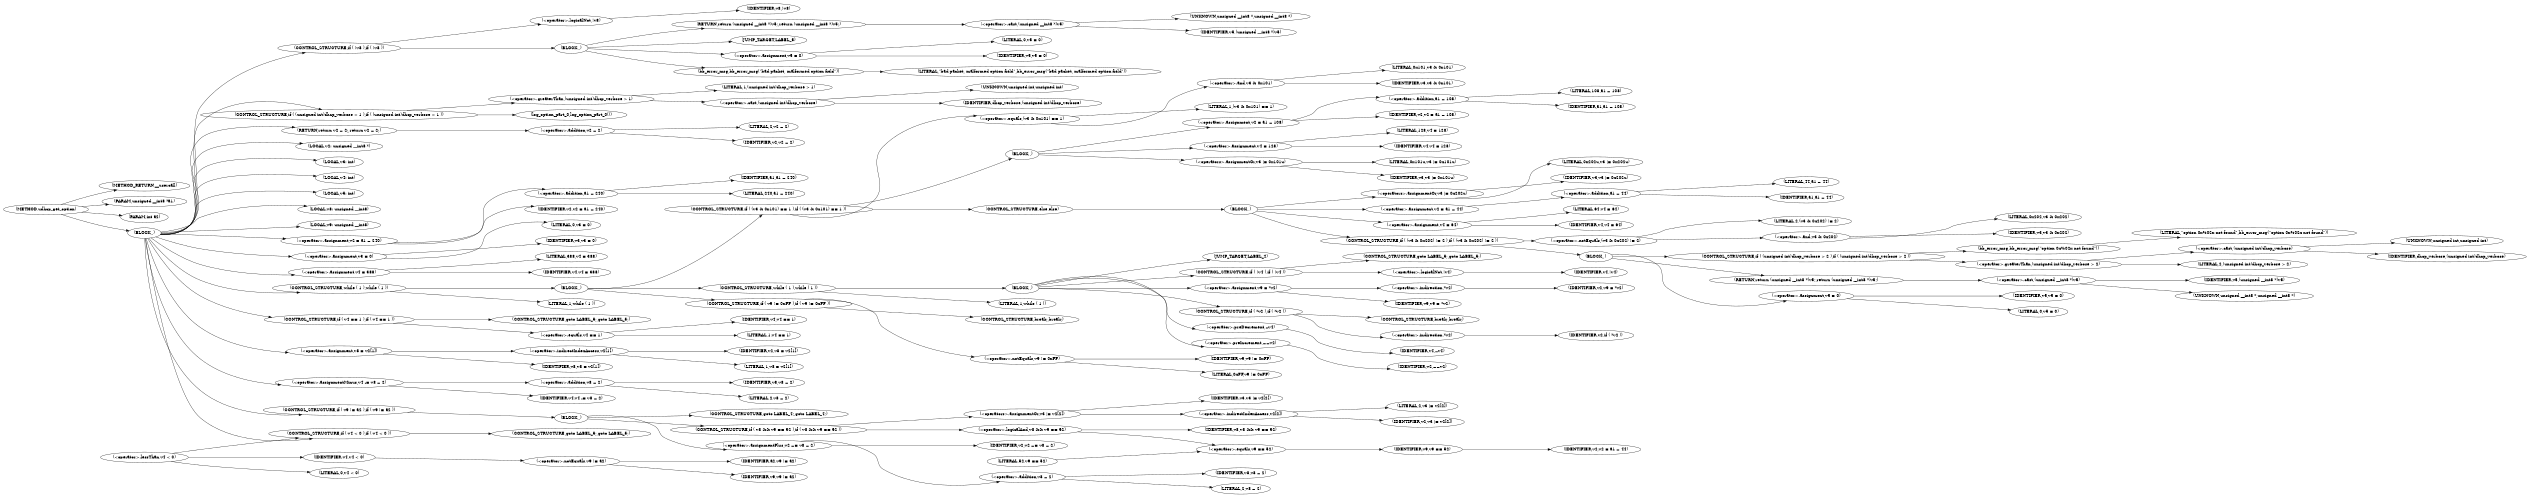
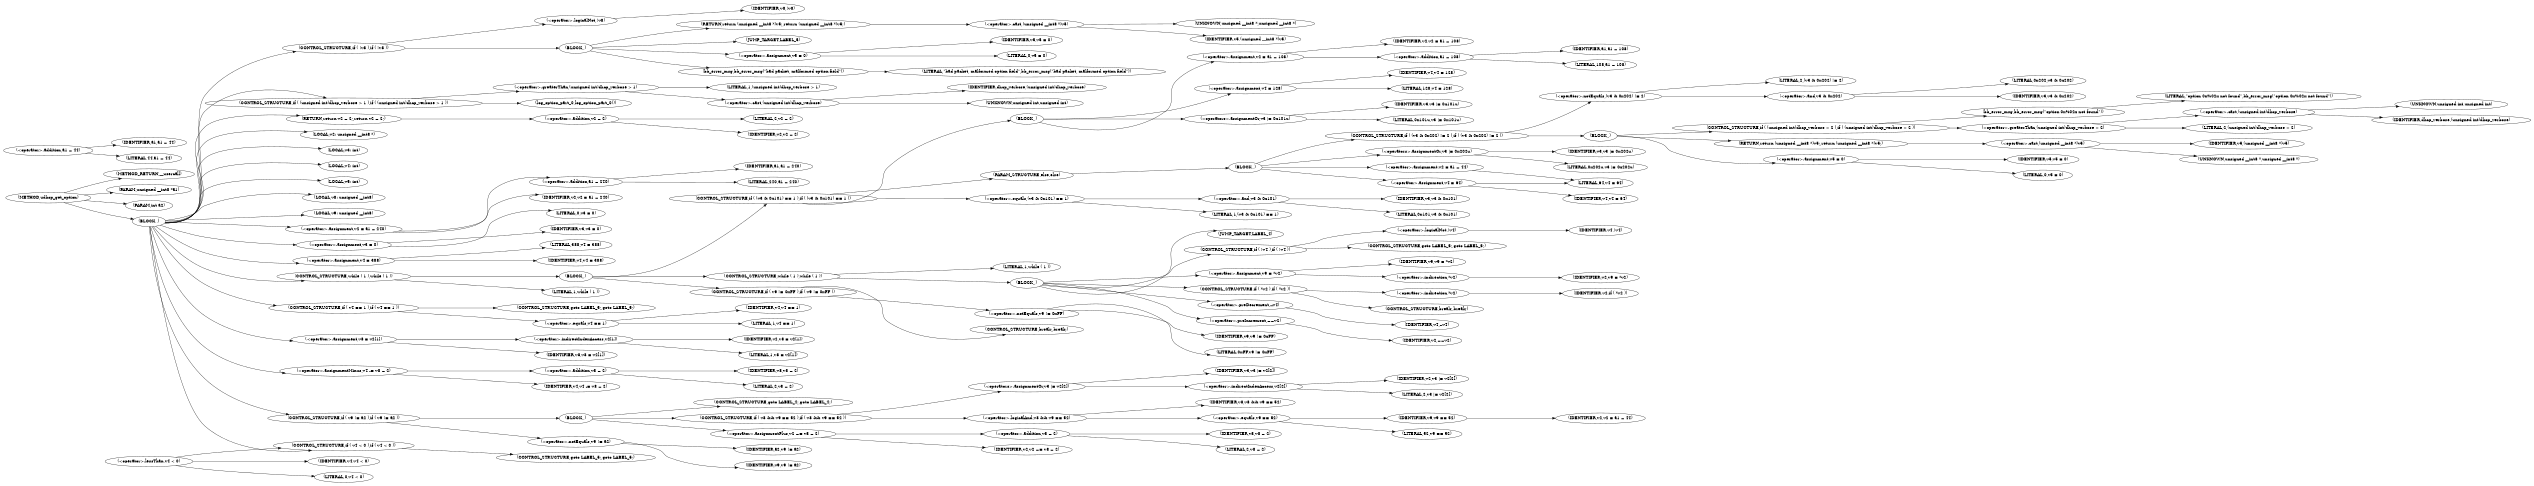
edge "(<operator>.assignment,v2 = a1 + 44)" -> "(<operator>.addition,a1 + 44)": now "(<operator>.assignment,v2 = a1 + 44)" -> "(LITERAL,64,v4 = 64)"
node "(CONTROL_STRUCTURE,else,else)": label "(CONTROL_STRUCTURE,else,else)" -> "(PARAM_STRUCTURE,else,else)"
edge "(LITERAL,52,v9 == 52)" -> "(<operator>.equals,v9 == 52)": reversed
edge "(IDENTIFIER,v4,v4 < 0)" -> "(<operator>.notEquals,v9 != a2)": now "(CONTROL_STRUCTURE,if ( v9 != a2 ),if ( v9 != a2 ))" -> "(<operator>.notEquals,v9 != a2)"
